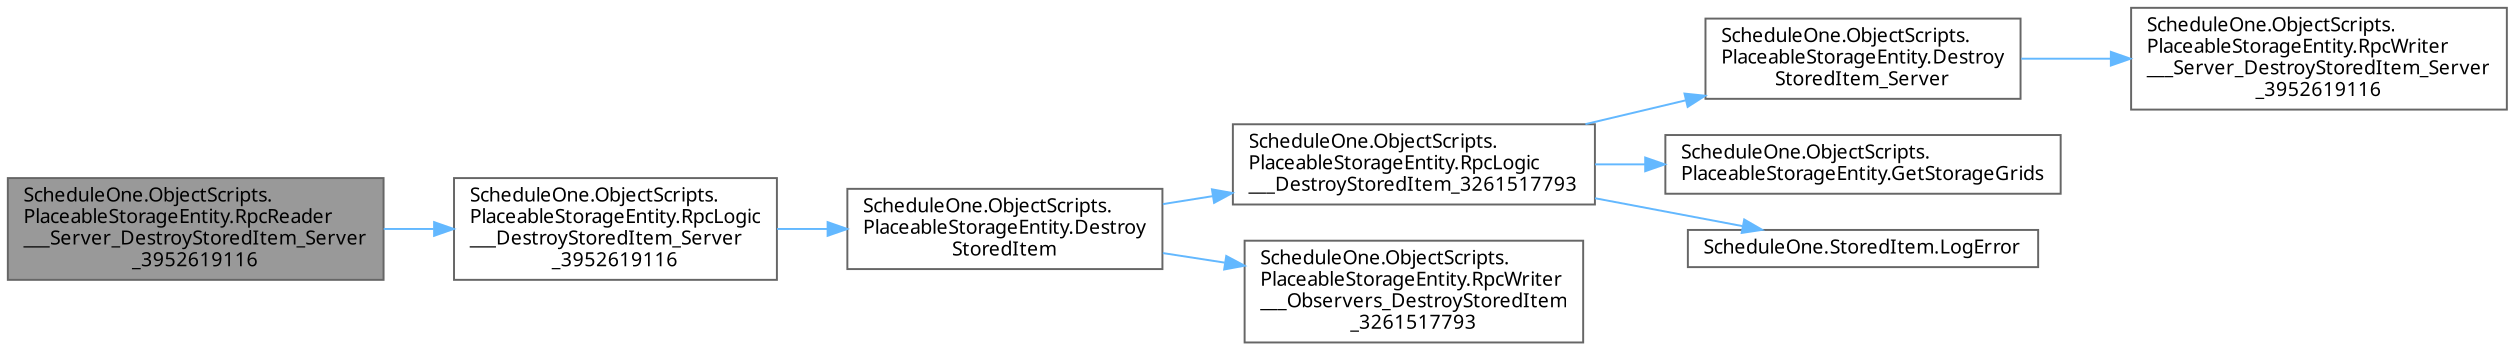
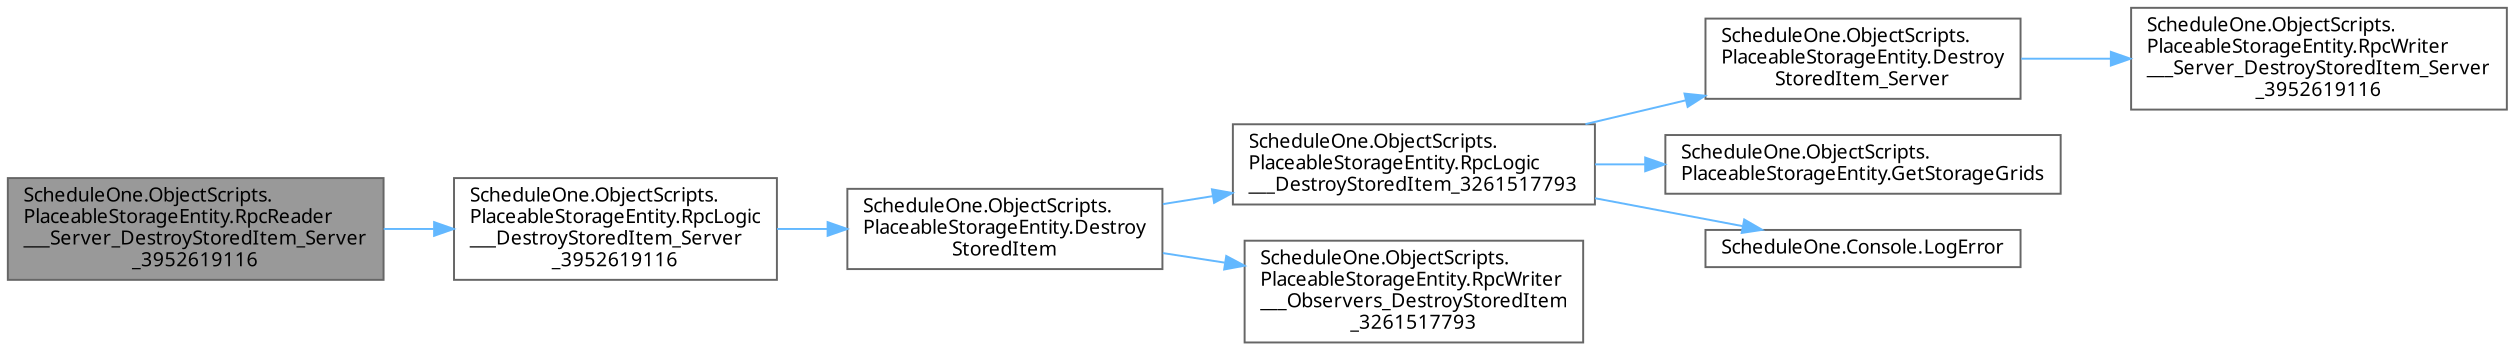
node "ScheduleOne.StoredItem.LogError": label "ScheduleOne.StoredItem.LogError" -> "ScheduleOne.Console.LogError"
